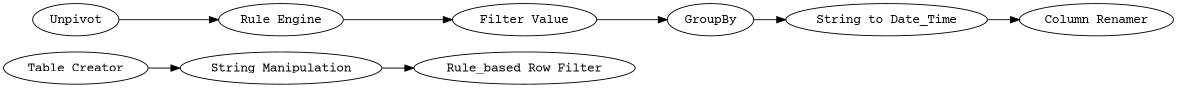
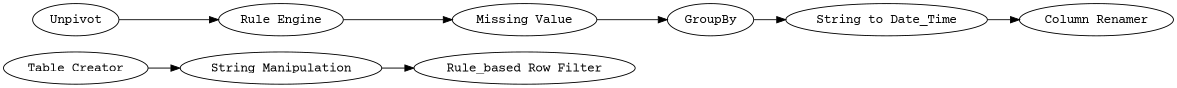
node "Filter Value": label "Filter Value" -> "Missing Value"
